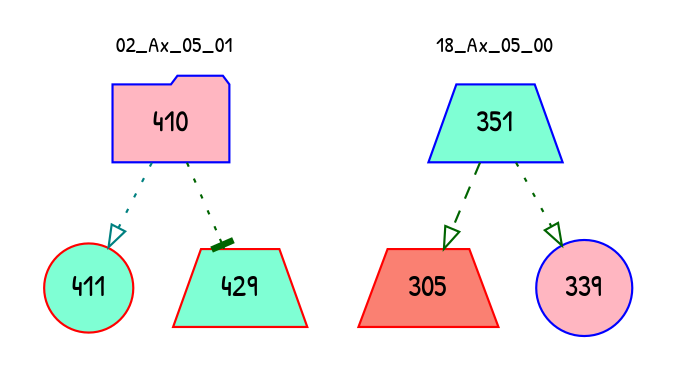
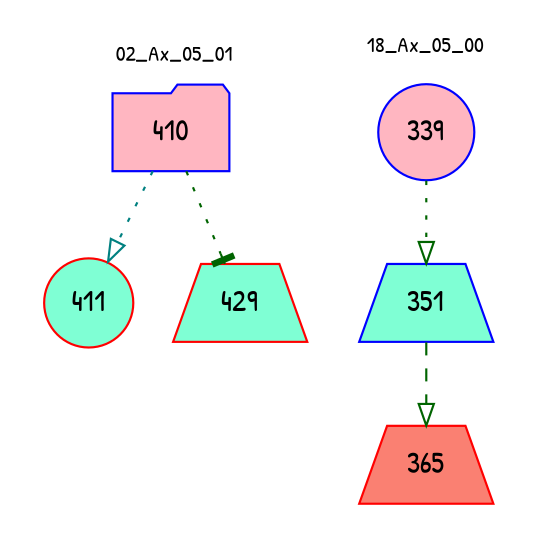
edge "351" -> "339": reversed
node "305": label "305" -> "365"
